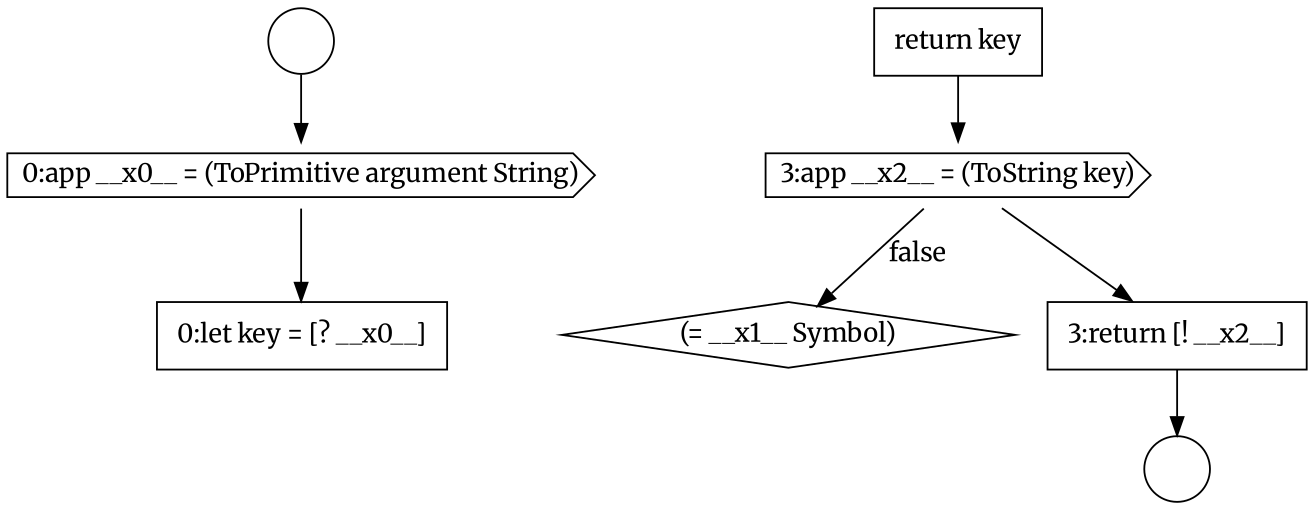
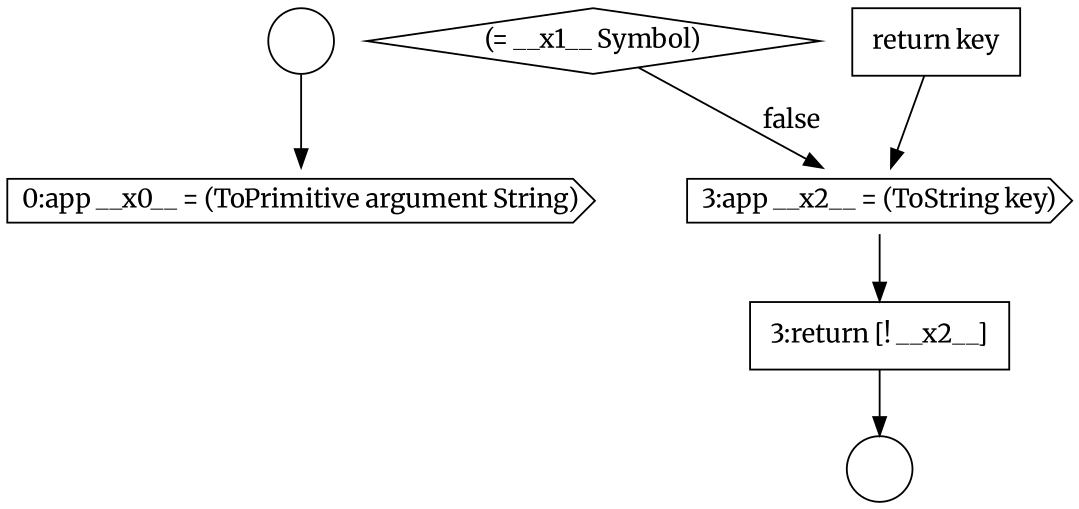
edge "3:app __x2__ = (ToString key)" -> "(= __x1__ Symbol)": reversed
node "0:let key = [? __x0__]": removed
